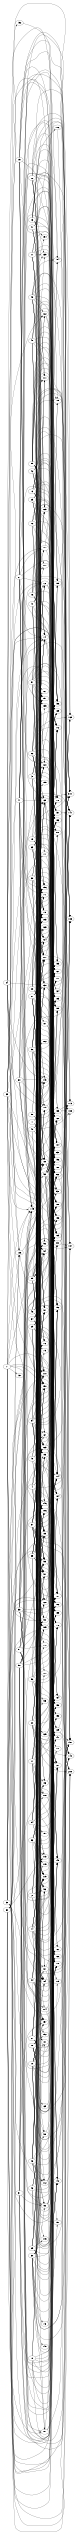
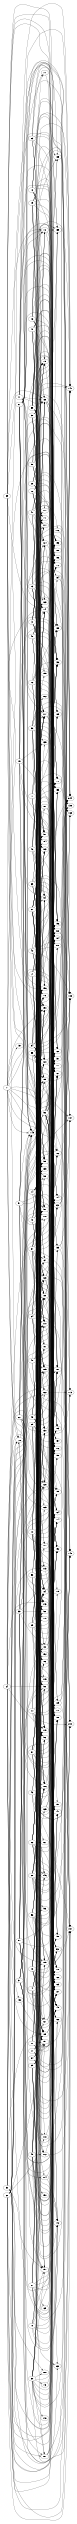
node "79": removed
